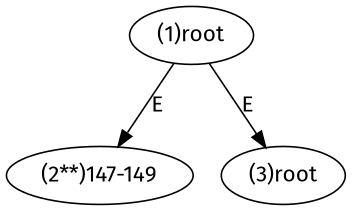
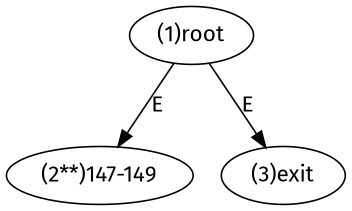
node "(3)root": label "(3)root" -> "(3)exit"
